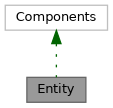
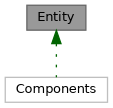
edge "Entity" -> "Components": reversed
